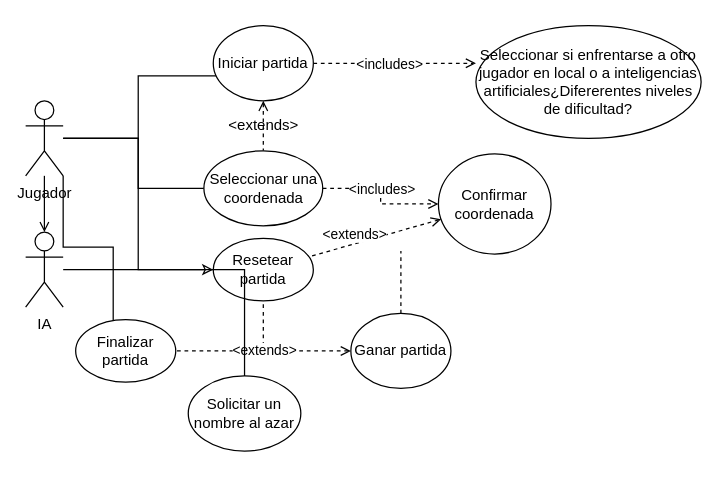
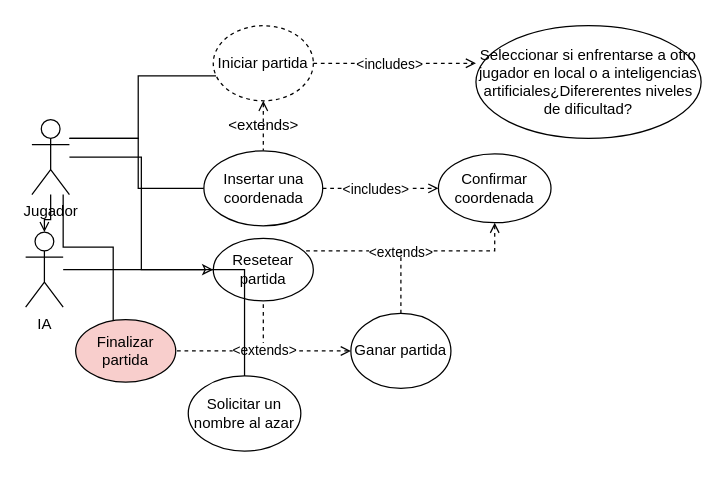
node "Iniciar partida": style solid -> dashed
node "Jugador": moved (44, 138) -> (51, 157)
node "Seleccionar una coordenada": label "Seleccionar una coordenada" -> "Insertar una coordenada"
node "Confirmar coordenada": size 113x100 -> 113x69
node "Finalizar partida": fillcolor #ffffff -> #f8cecc
